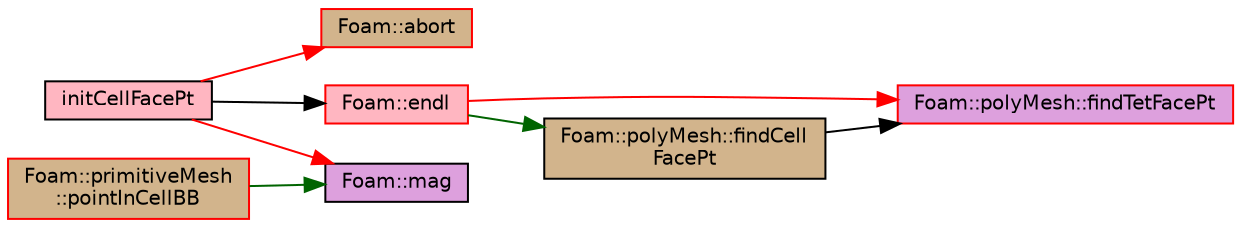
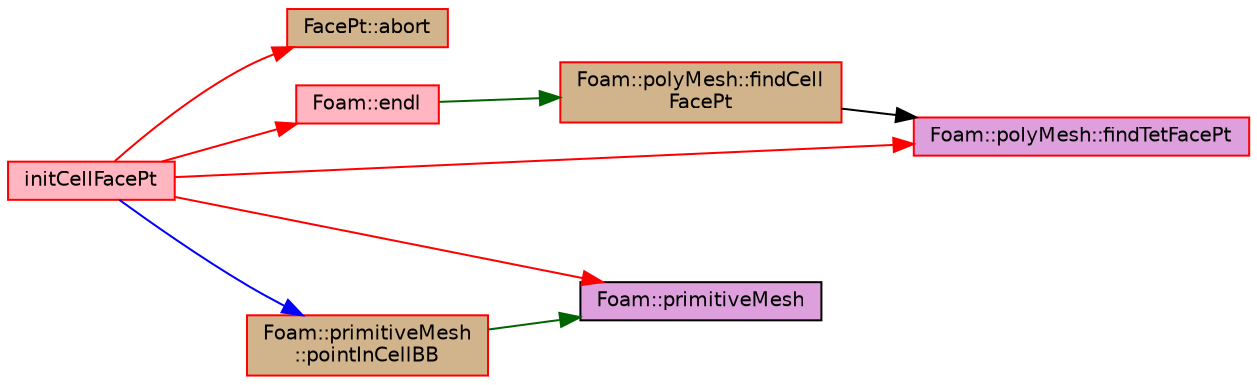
node "Foam::abort": label "Foam::abort" -> "FacePt::abort"
edge "Foam::endl" -> "Foam::polyMesh::findTetFacePt": now "initCellFacePt" -> "Foam::polyMesh::findTetFacePt"
node "initCellFacePt": color black -> red
edge "initCellFacePt" -> "Foam::endl": color black -> red
node "Foam::polyMesh::findCell FacePt": color black -> red
node "Foam::mag": label "Foam::mag" -> "Foam::primitiveMesh"
edge "initCellFacePt" -> "Foam::primitiveMesh ::pointInCellBB": added
